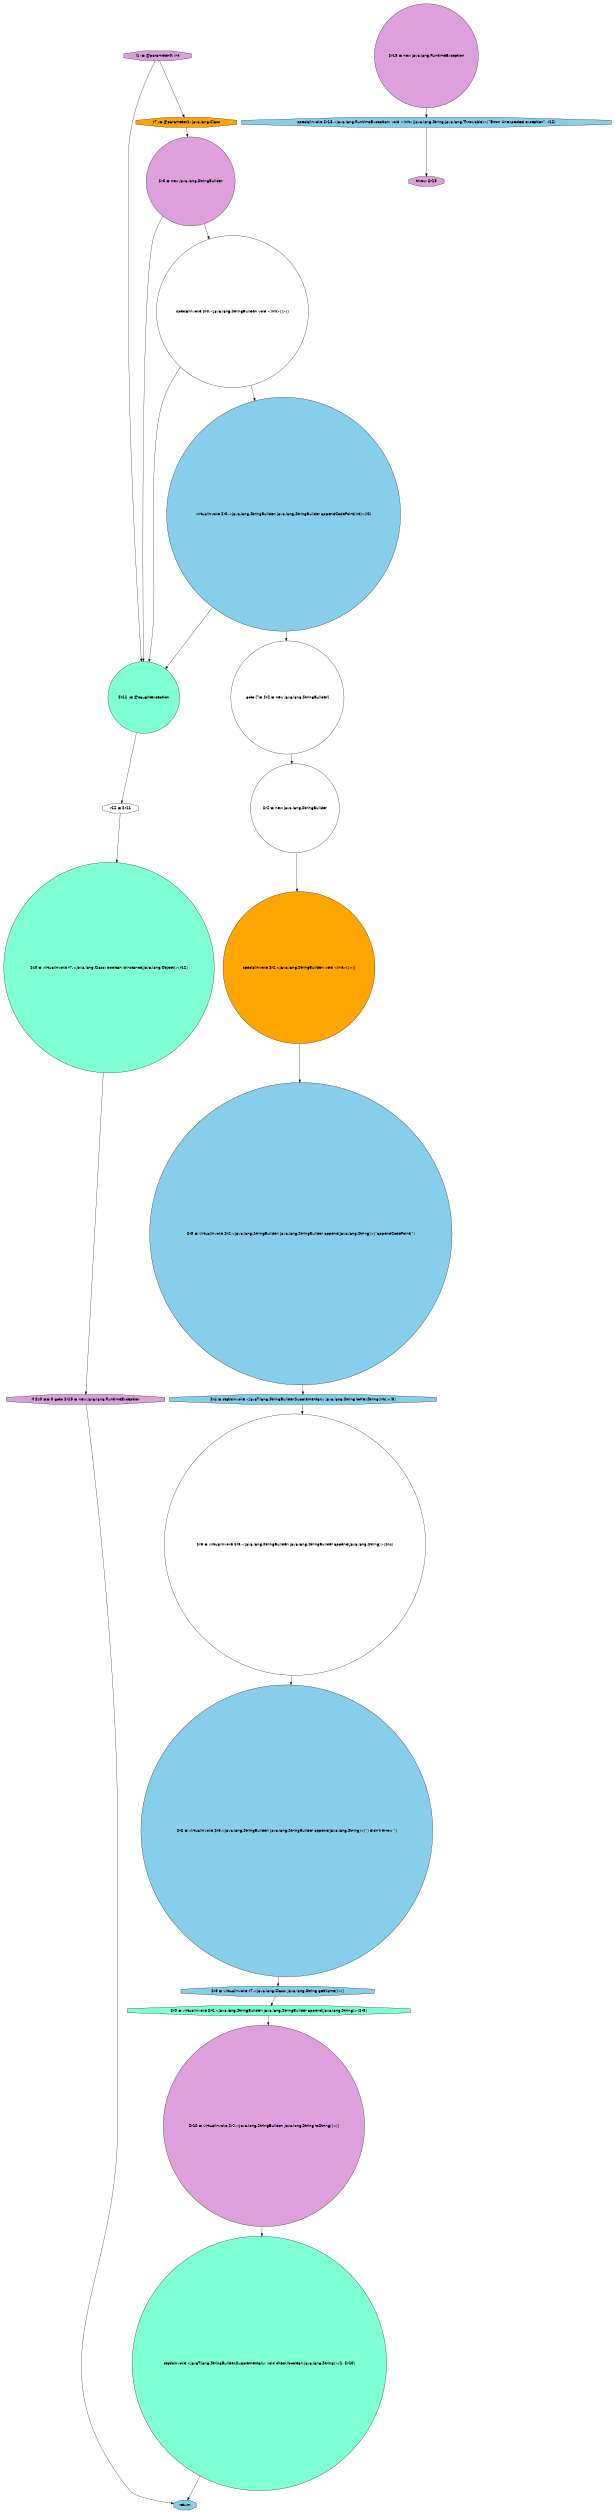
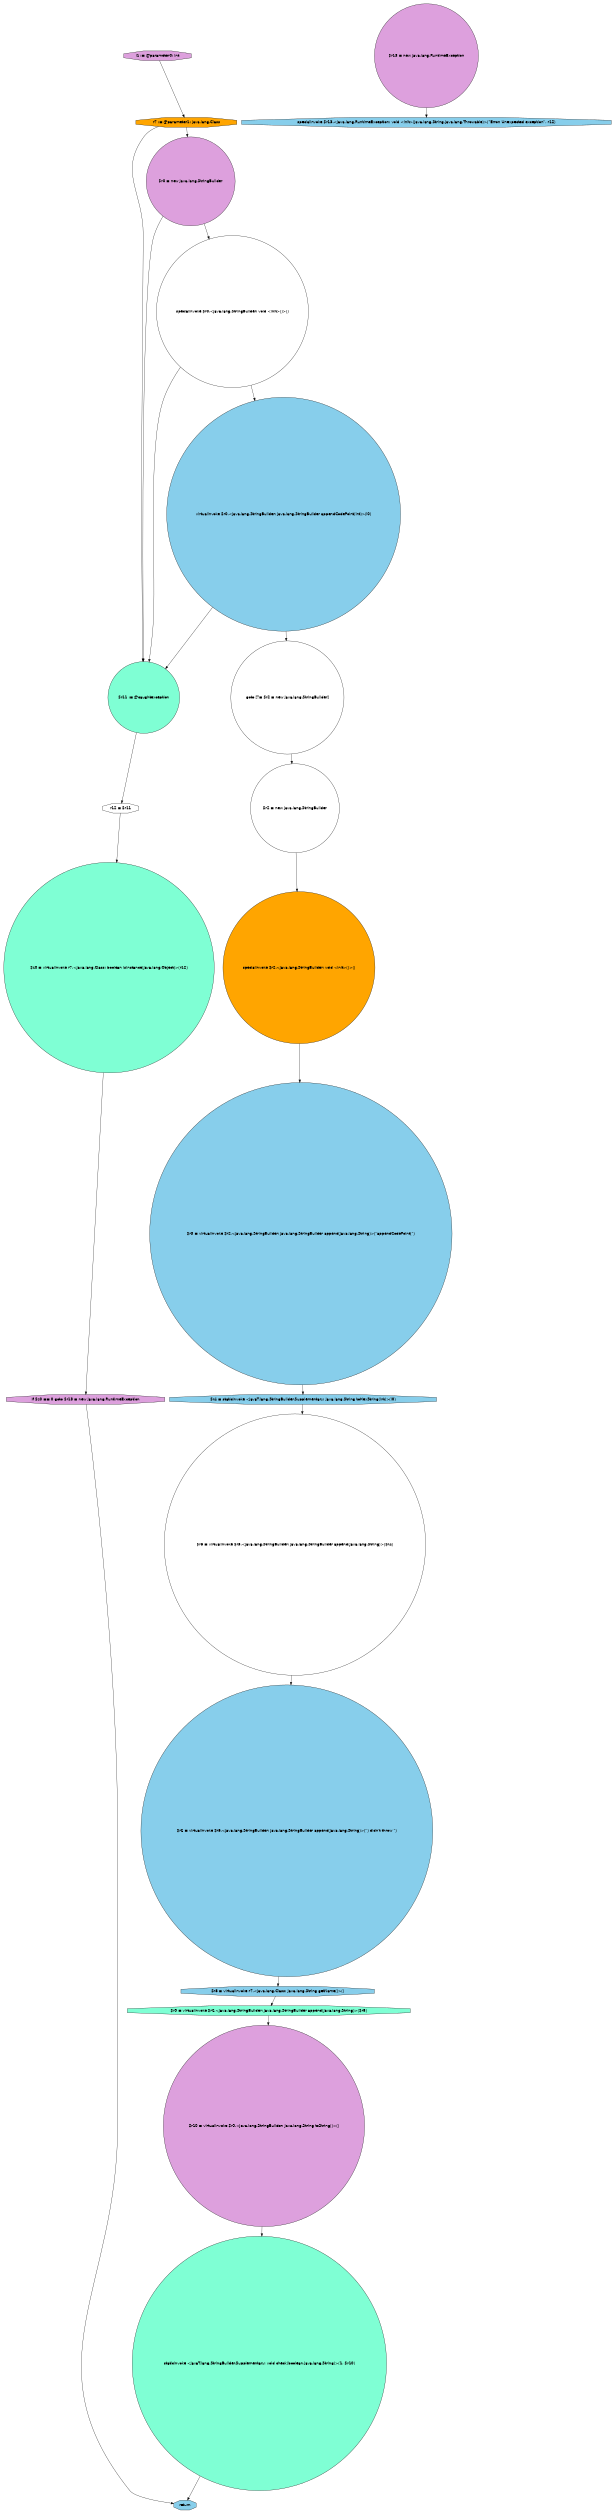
node "throw $r13": removed
edge "i1 := @parameter0: int" -> "$r11 := @caughtexception": now "r7 := @parameter1: java.lang.Class" -> "$r11 := @caughtexception"
